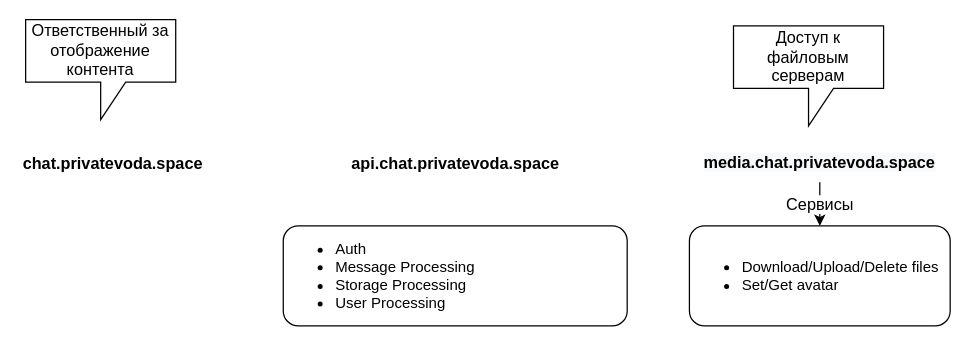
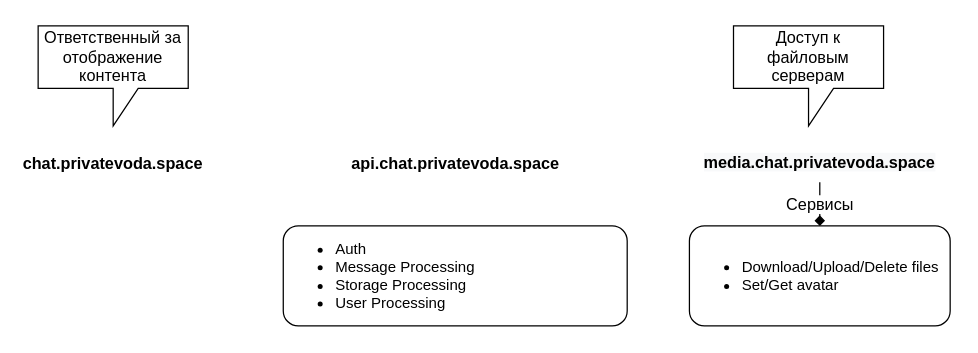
node "Ответственный за отображение контента": moved (101, 69) -> (113, 76)
edge "media.chat.privatevoda.space" -> "Download/Upload/Delete files Set/Get avatar": arrowhead classic -> diamond
